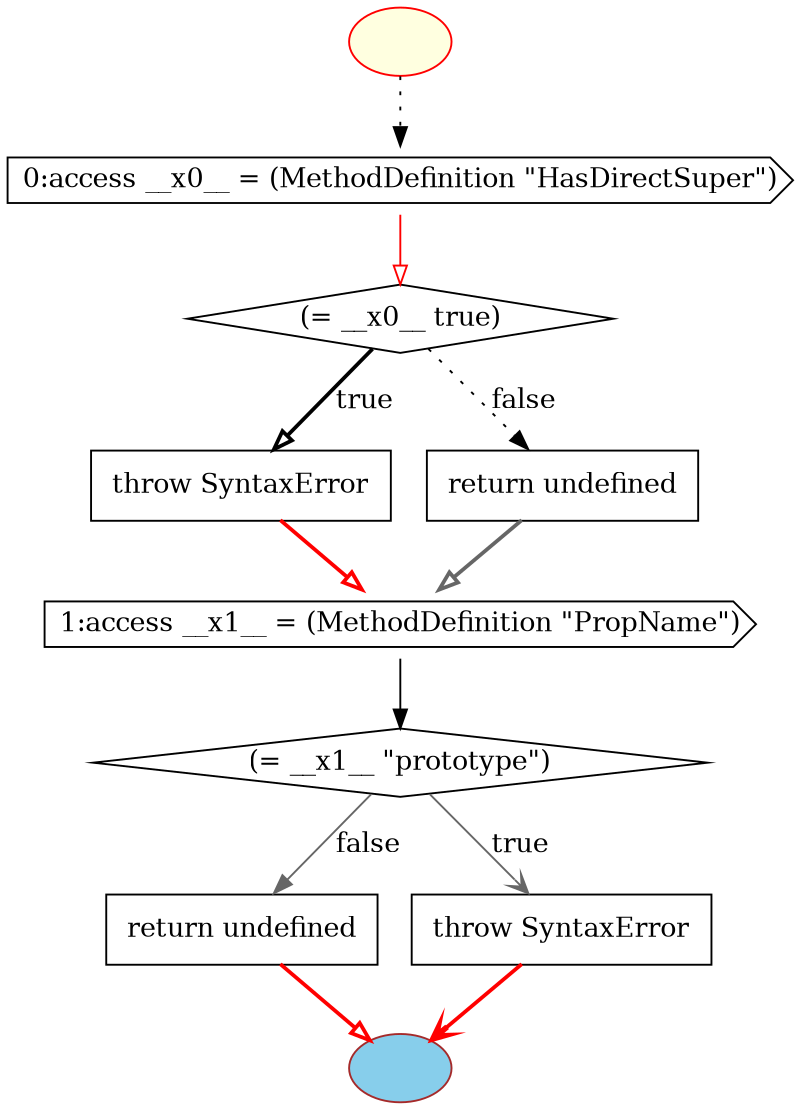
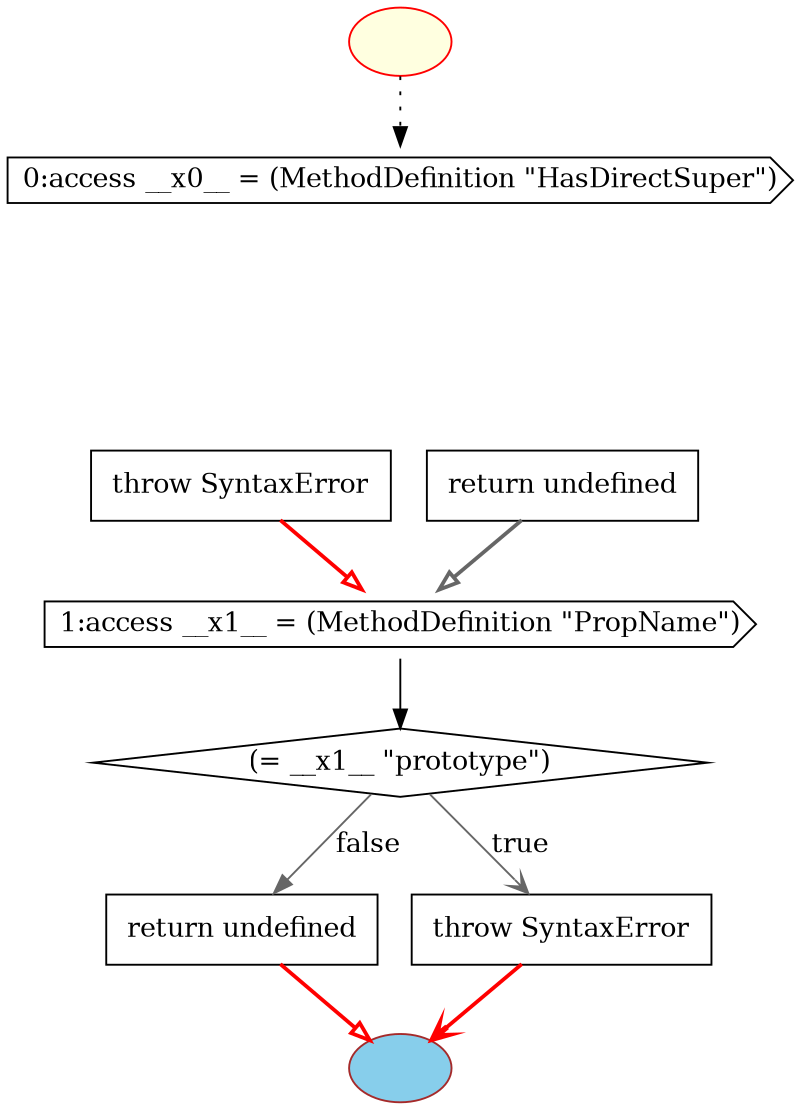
node "(= __x0__ true)": removed
